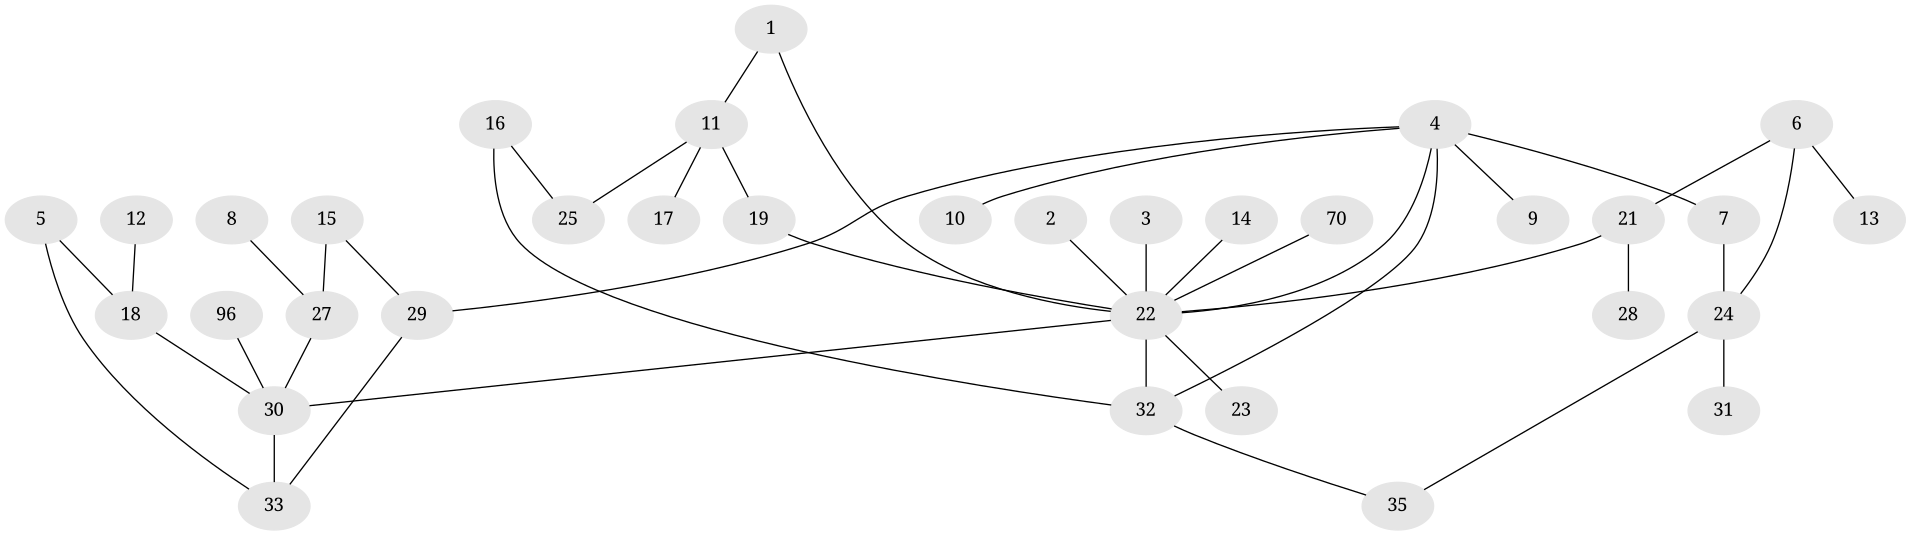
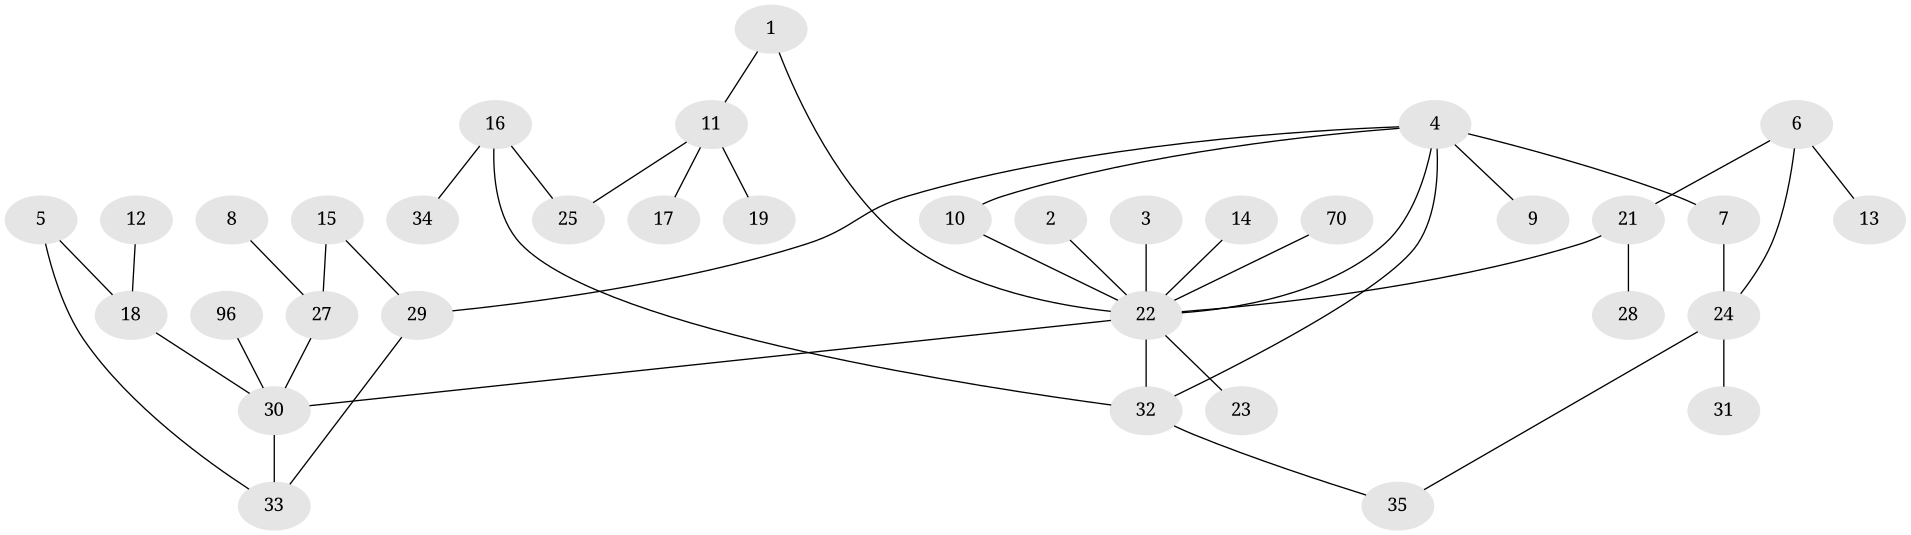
node "34": added
edge "19" -- "22": now "10" -- "22"
